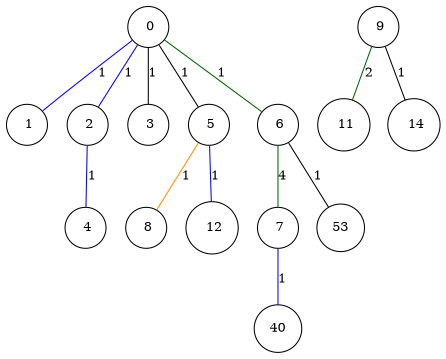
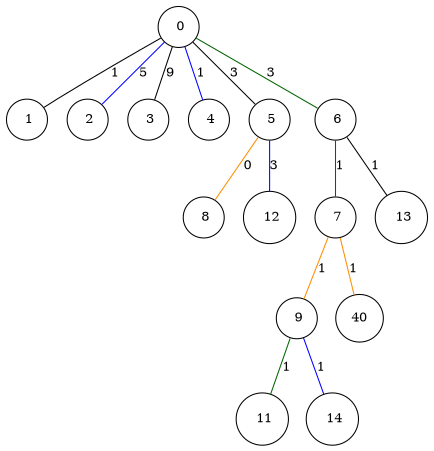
edge "0" -- "2": label "1" -> "5"
edge "0" -- "3": label "1" -> "9"
edge "0" -- "5": label "1" -> "3"
edge "0" -- "6": label "1" -> "3"
edge "9" -- "11": label "2" -> "1"
edge "9" -- "14": color black -> blue
edge "0" -- "1": color blue -> black
edge "2" -- "4": now "0" -- "4"
edge "5" -- "8": label "1" -> "0"
edge "5" -- "12": label "1" -> "3"
edge "6" -- "7": label "4" -> "1"
node "53": label "53" -> "13"
edge "7" -- "9": added, label "1"
edge "7" -- "40": color blue -> darkorange
